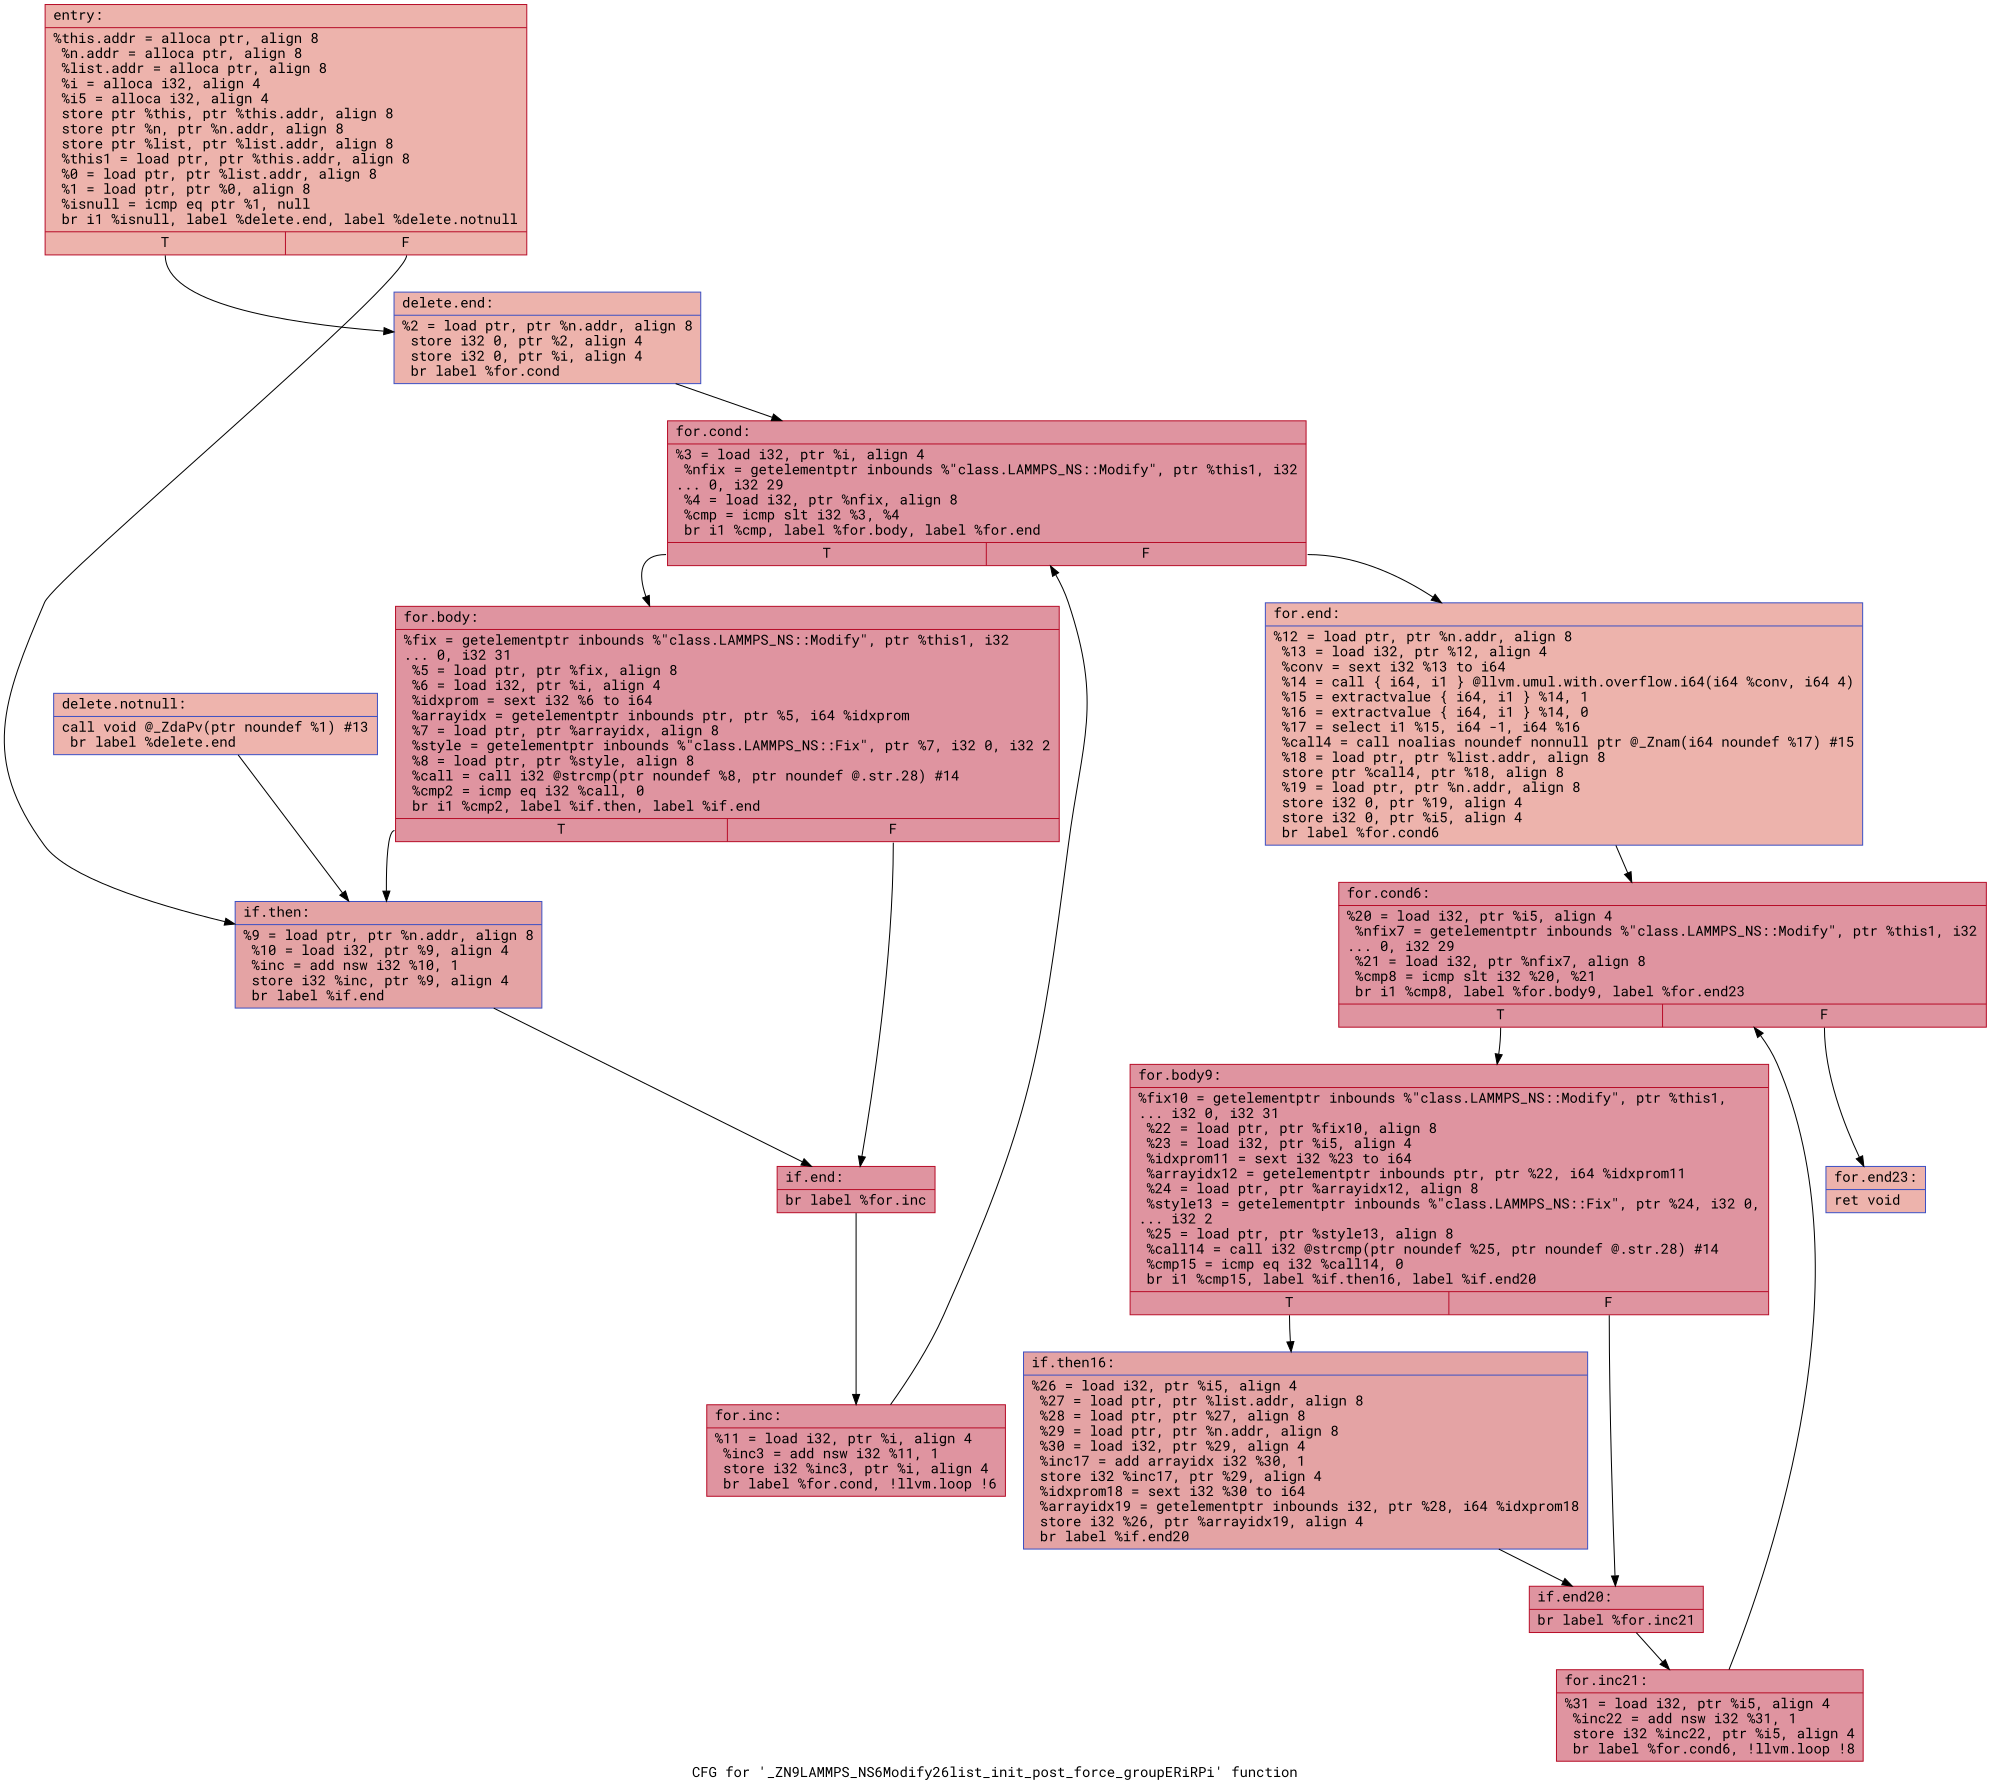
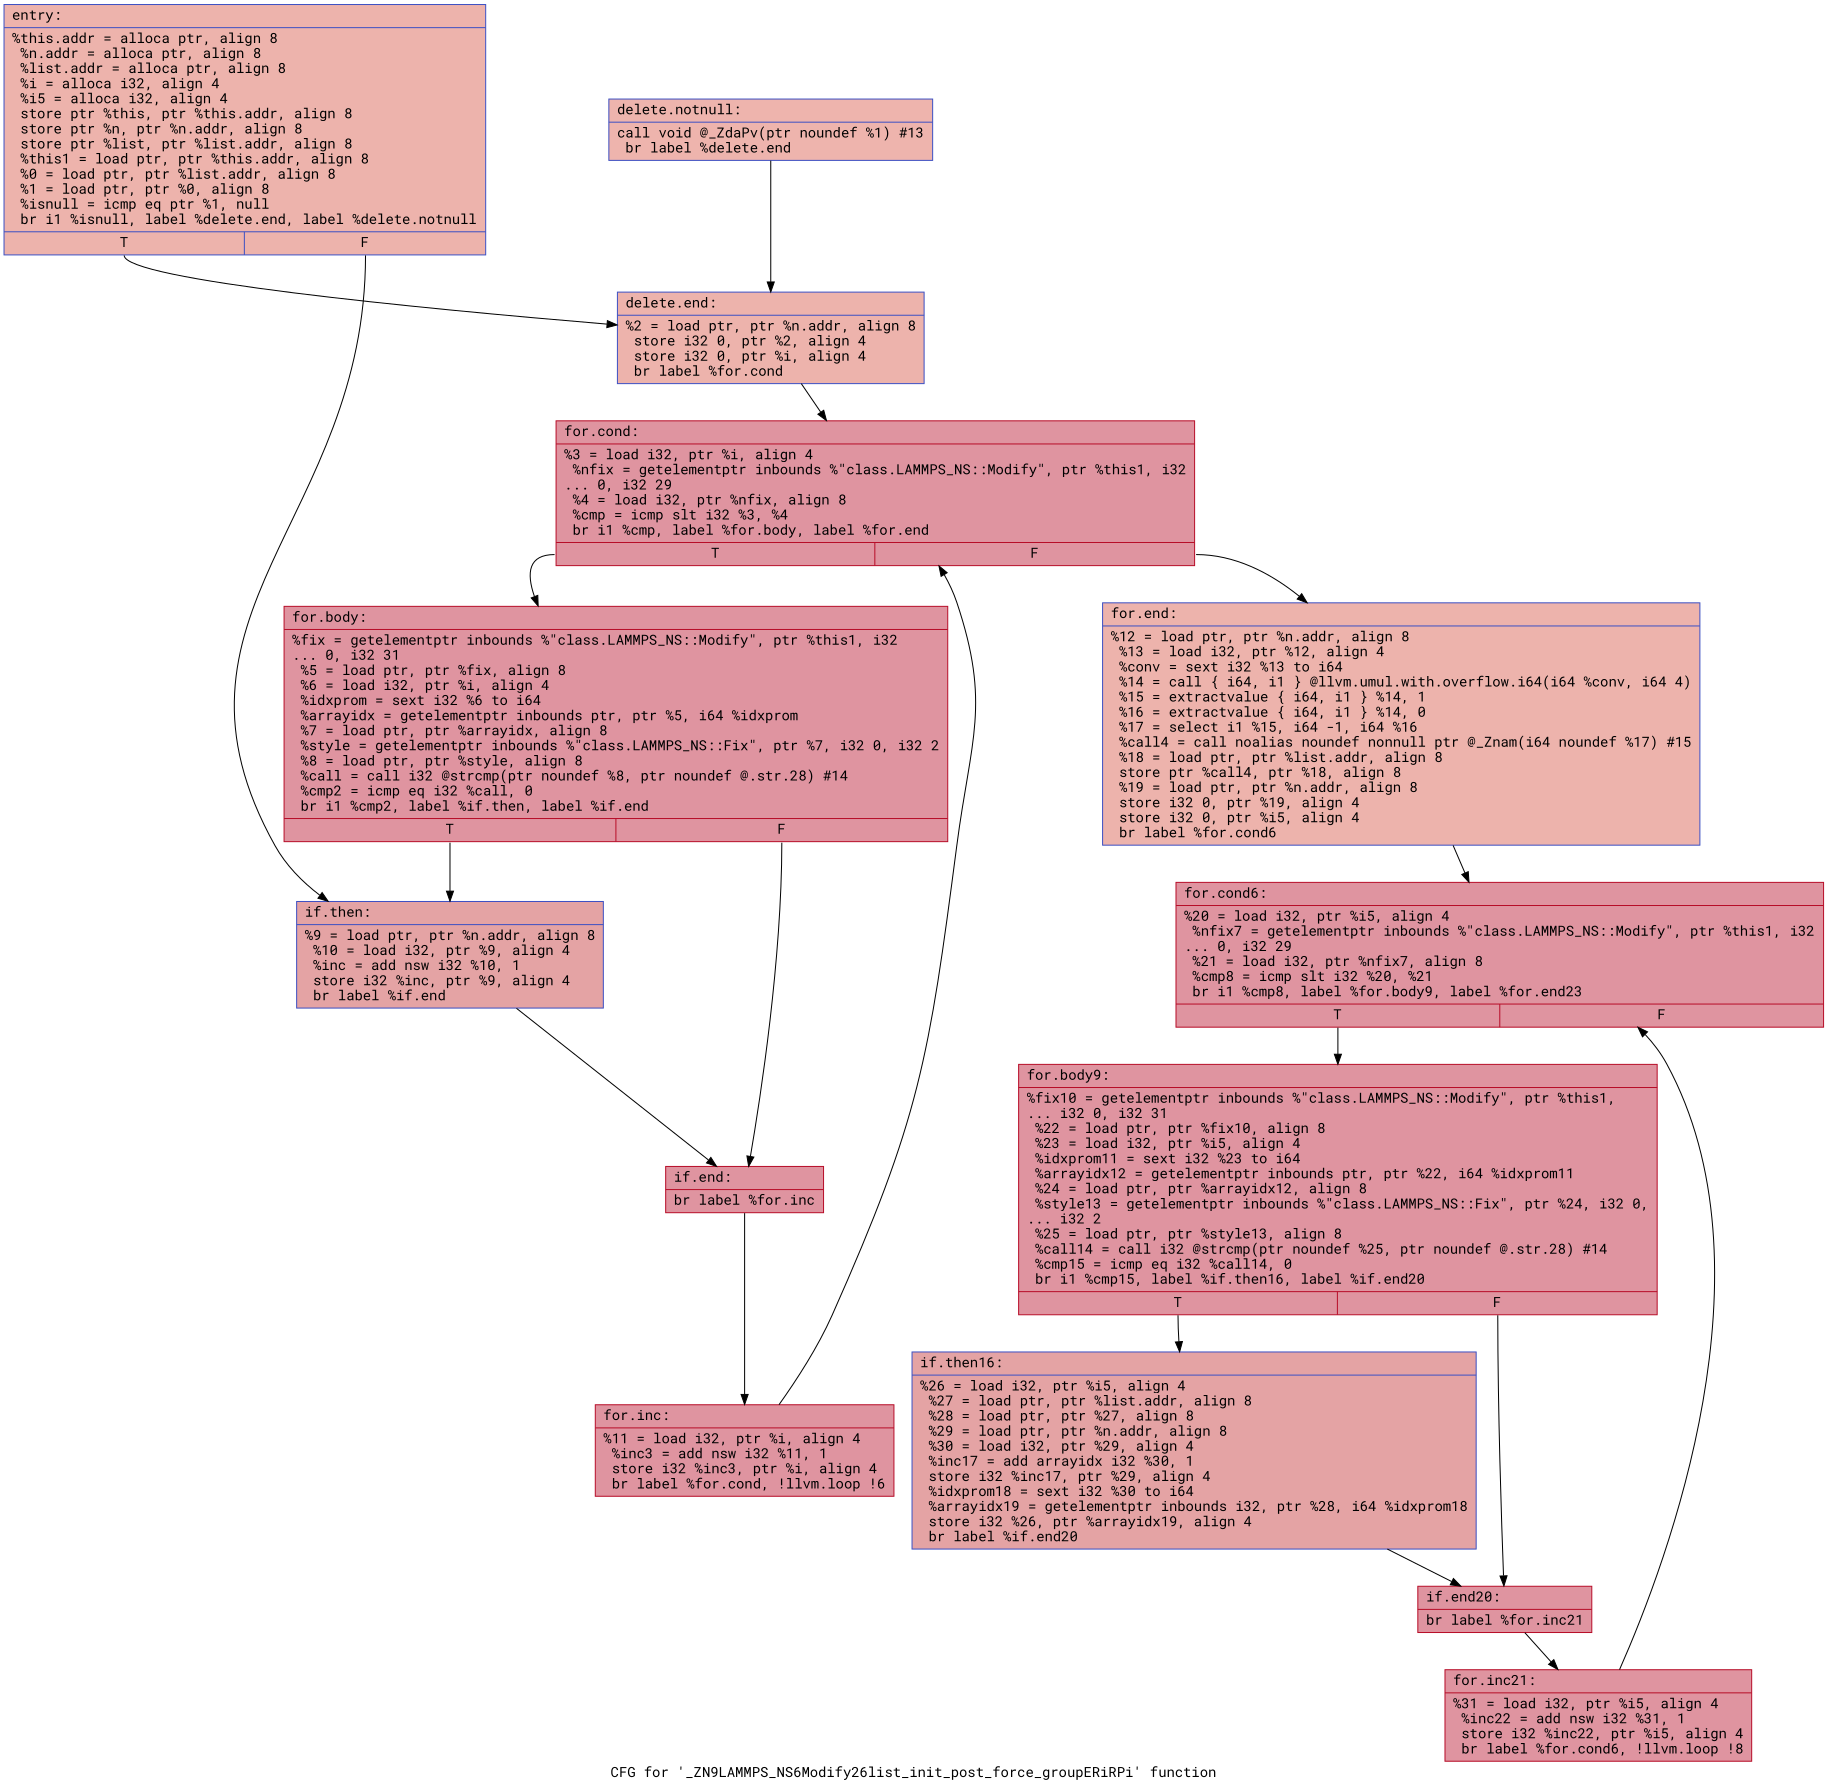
node "entry:": color #b70d28ff -> #3d50c3ff
edge "delete.notnull:" -> "if.then:": now "delete.notnull:" -> "delete.end:"
node "for.end23:": removed
